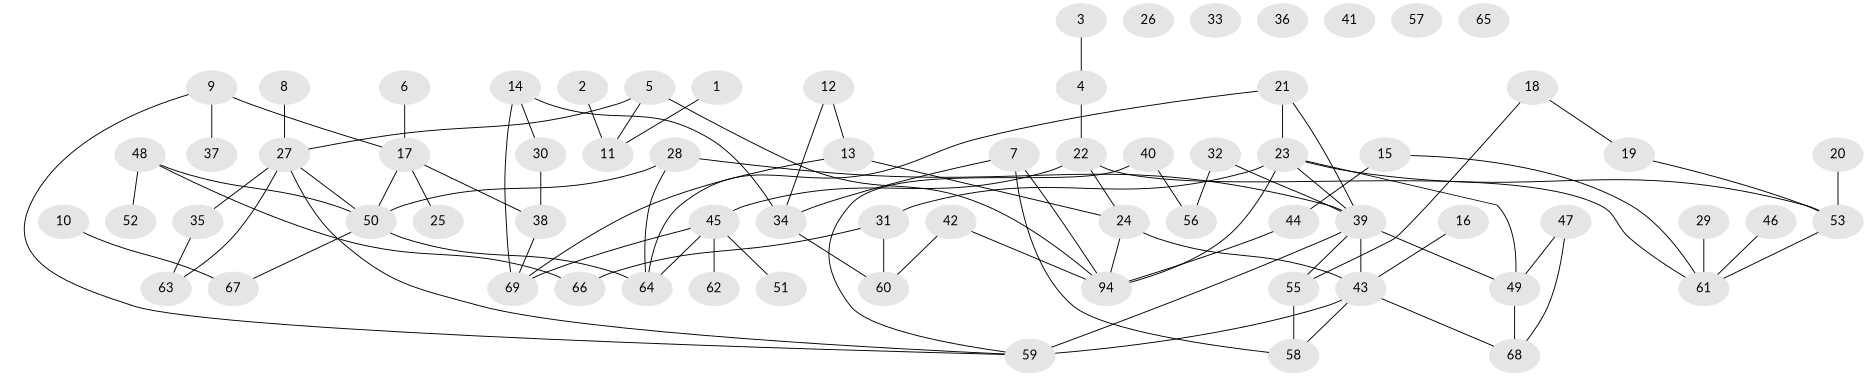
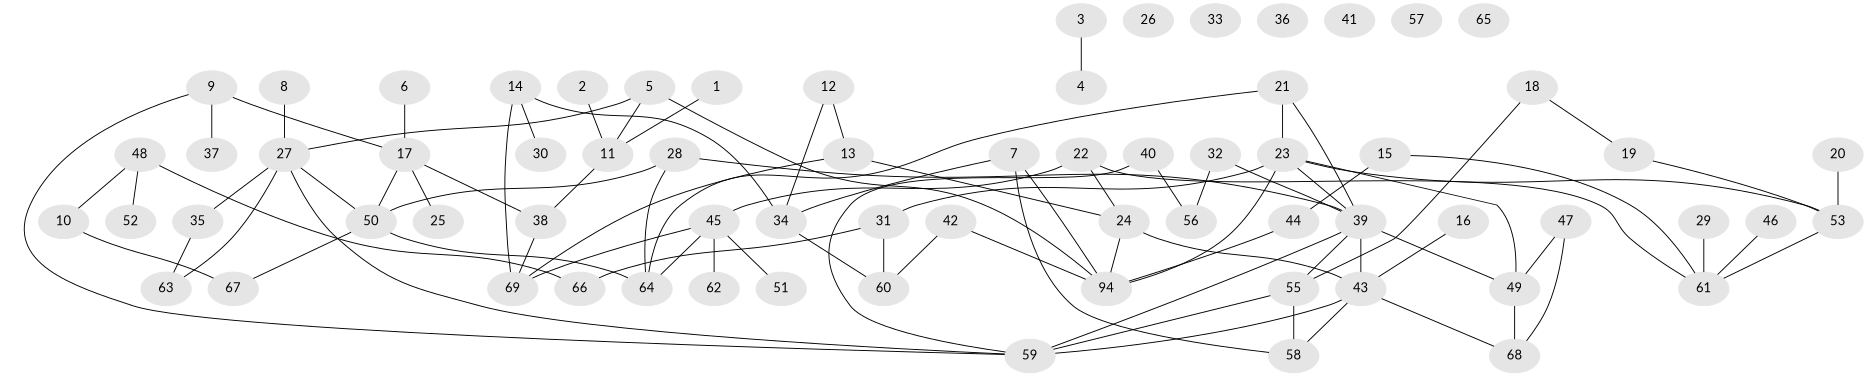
edge "4" -- "22": removed
edge "48" -- "50": now "48" -- "10"
edge "30" -- "38": now "11" -- "38"
edge "55" -- "59": added
